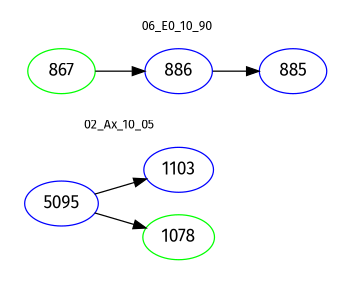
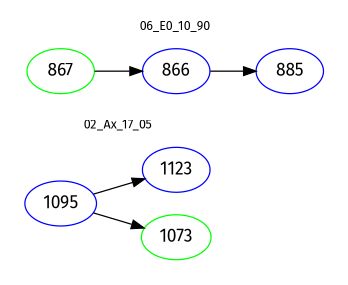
node "886": label "886" -> "866"
cluster "02_Ax_10_05": label "02_Ax_10_05" -> "02_Ax_17_05"
node "1103": label "1103" -> "1123"
node "5095": label "5095" -> "1095"
node "1078": label "1078" -> "1073"
